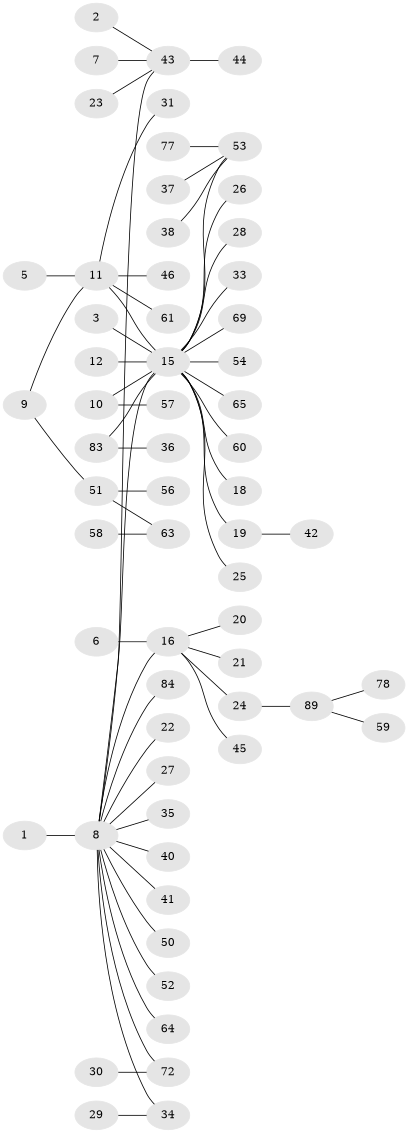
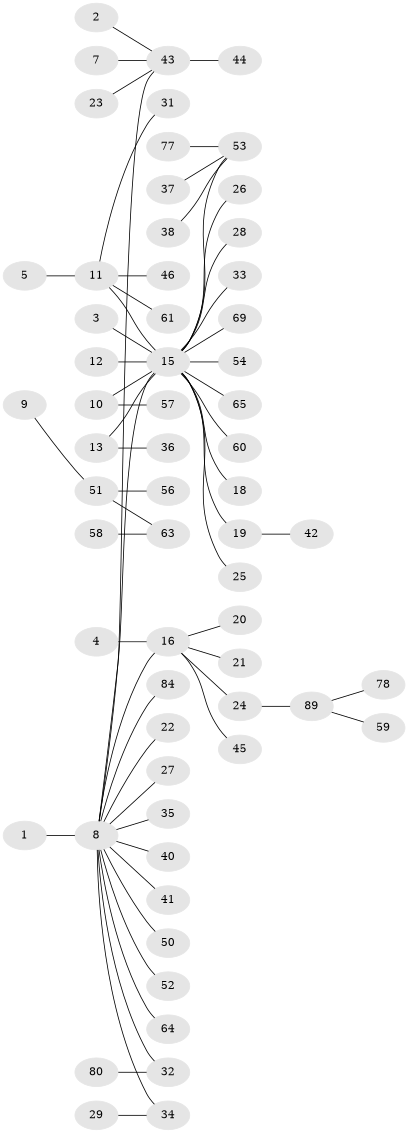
edge "11" -- "9": removed
node "83": label "83" -> "13"
node "6": label "6" -> "4"
node "30": label "30" -> "80"
node "72": label "72" -> "32"
